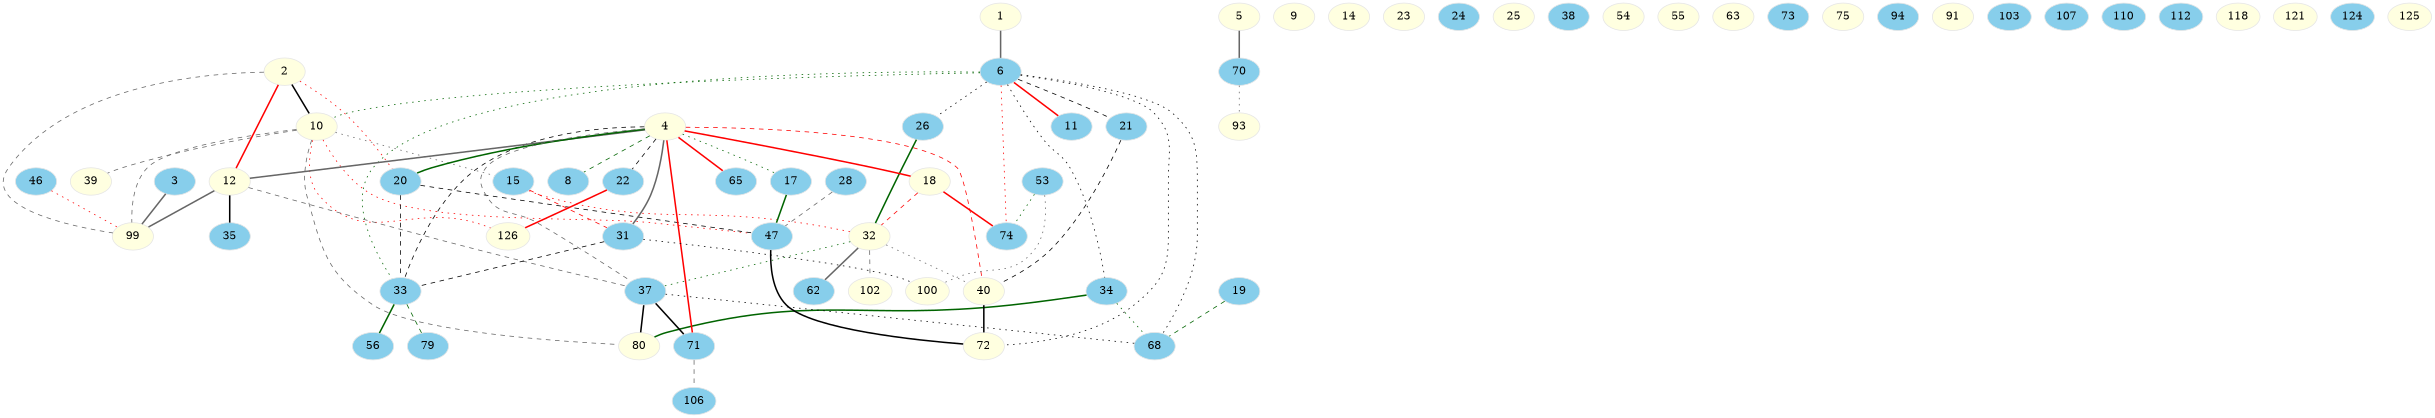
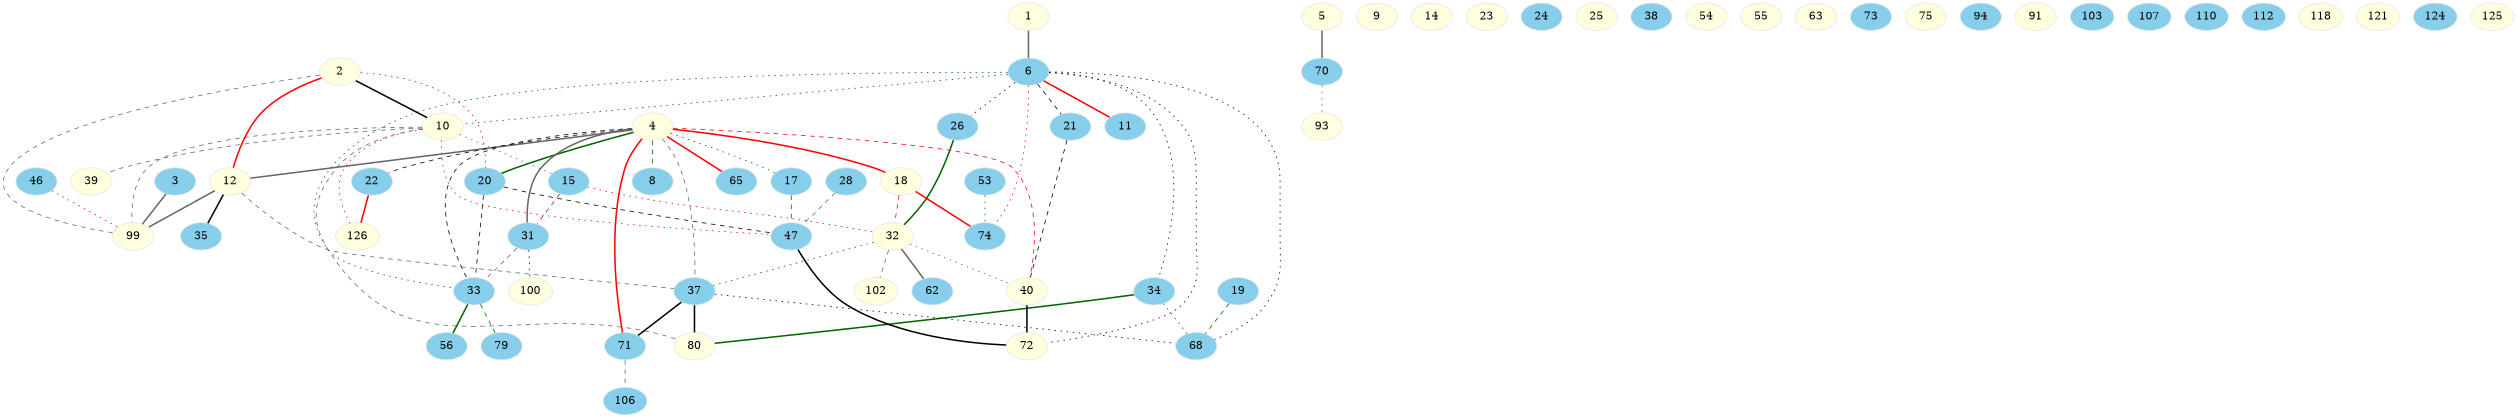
edge "17" -- "47": style bold -> dashed
edge "53" -- "100": removed
edge "31" -- "33": color black -> gray40
